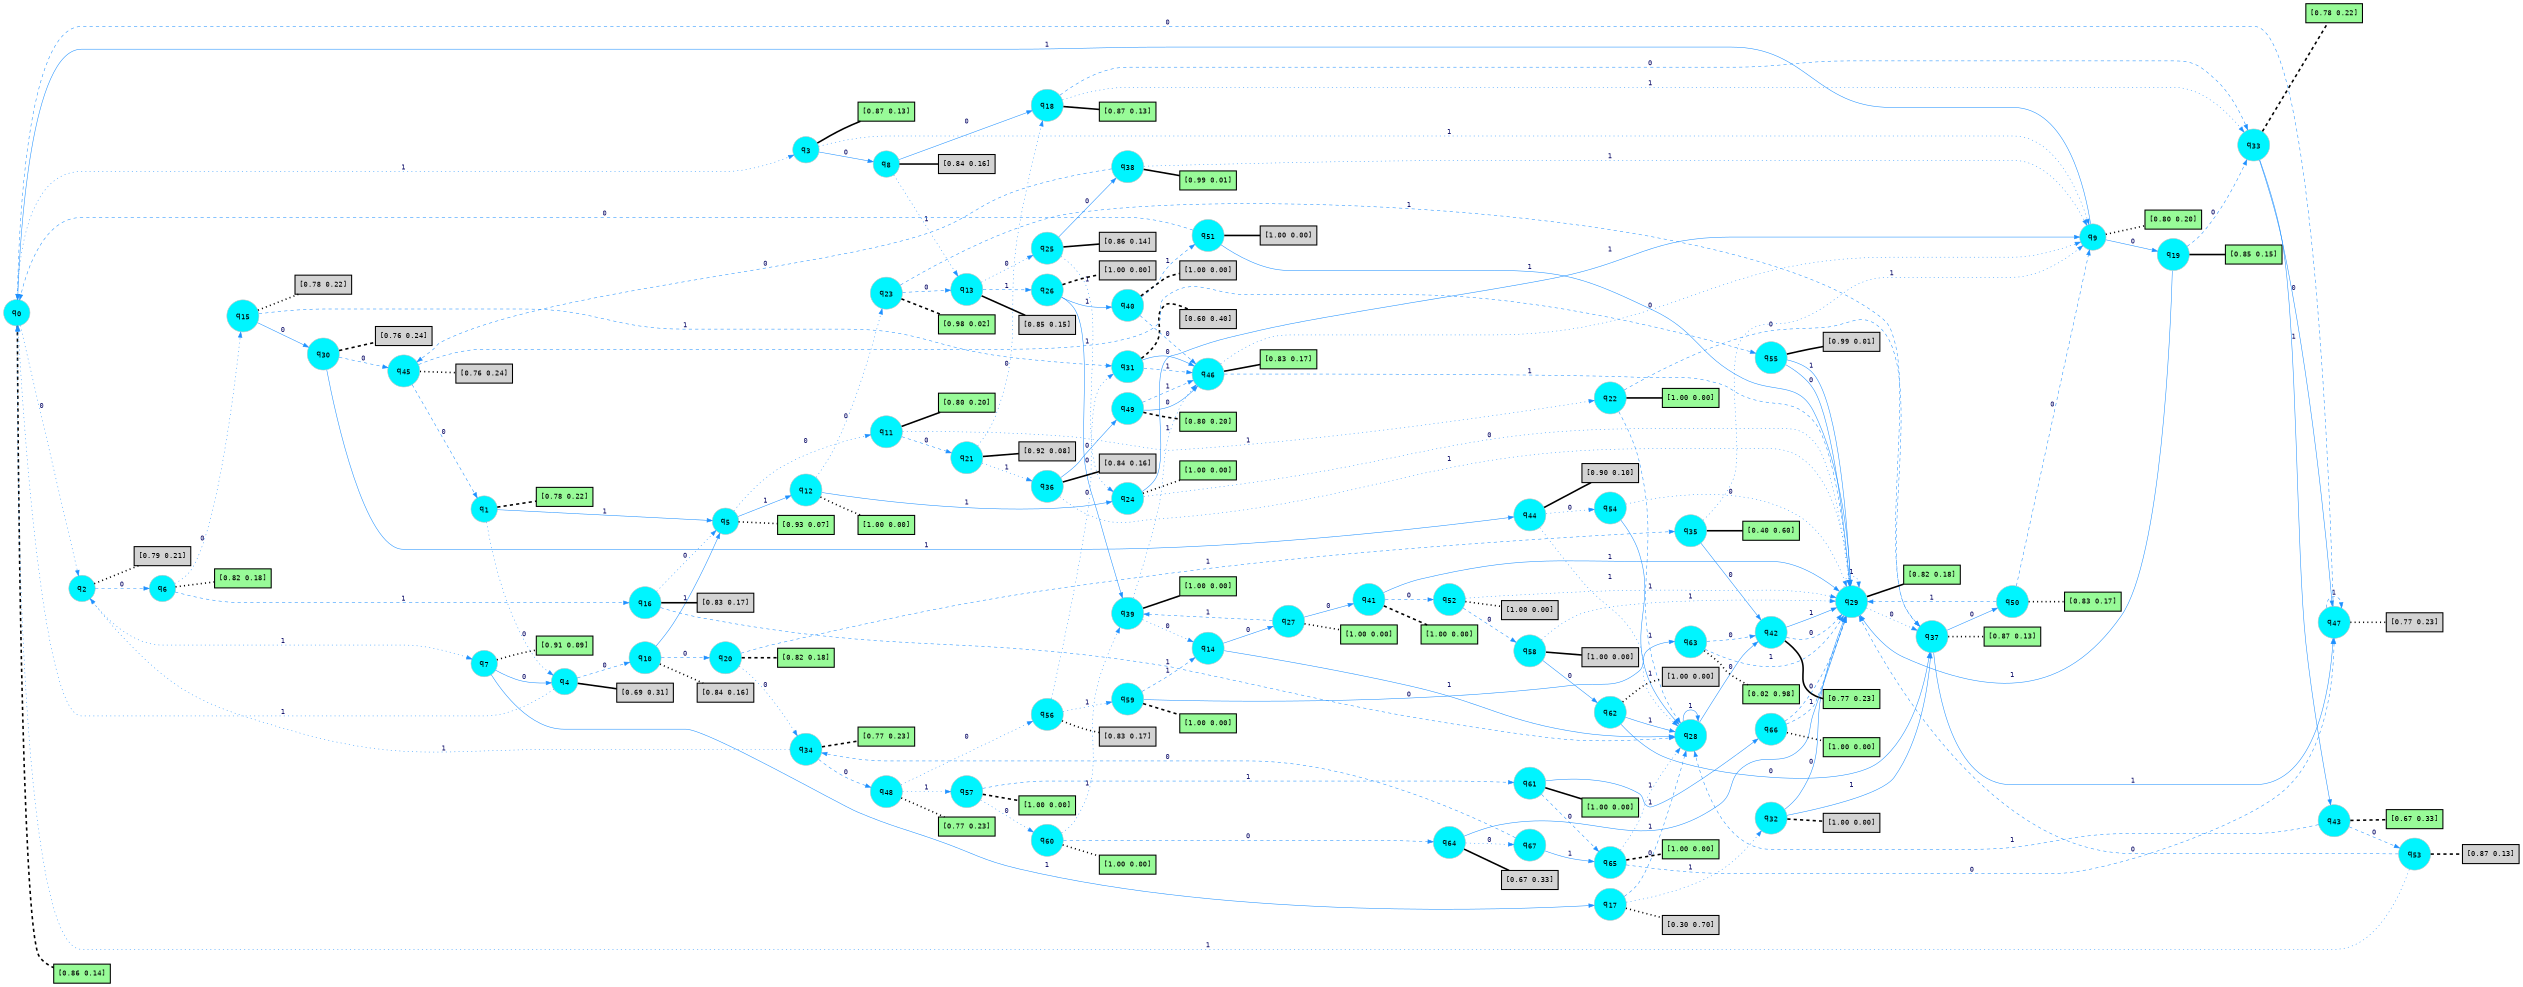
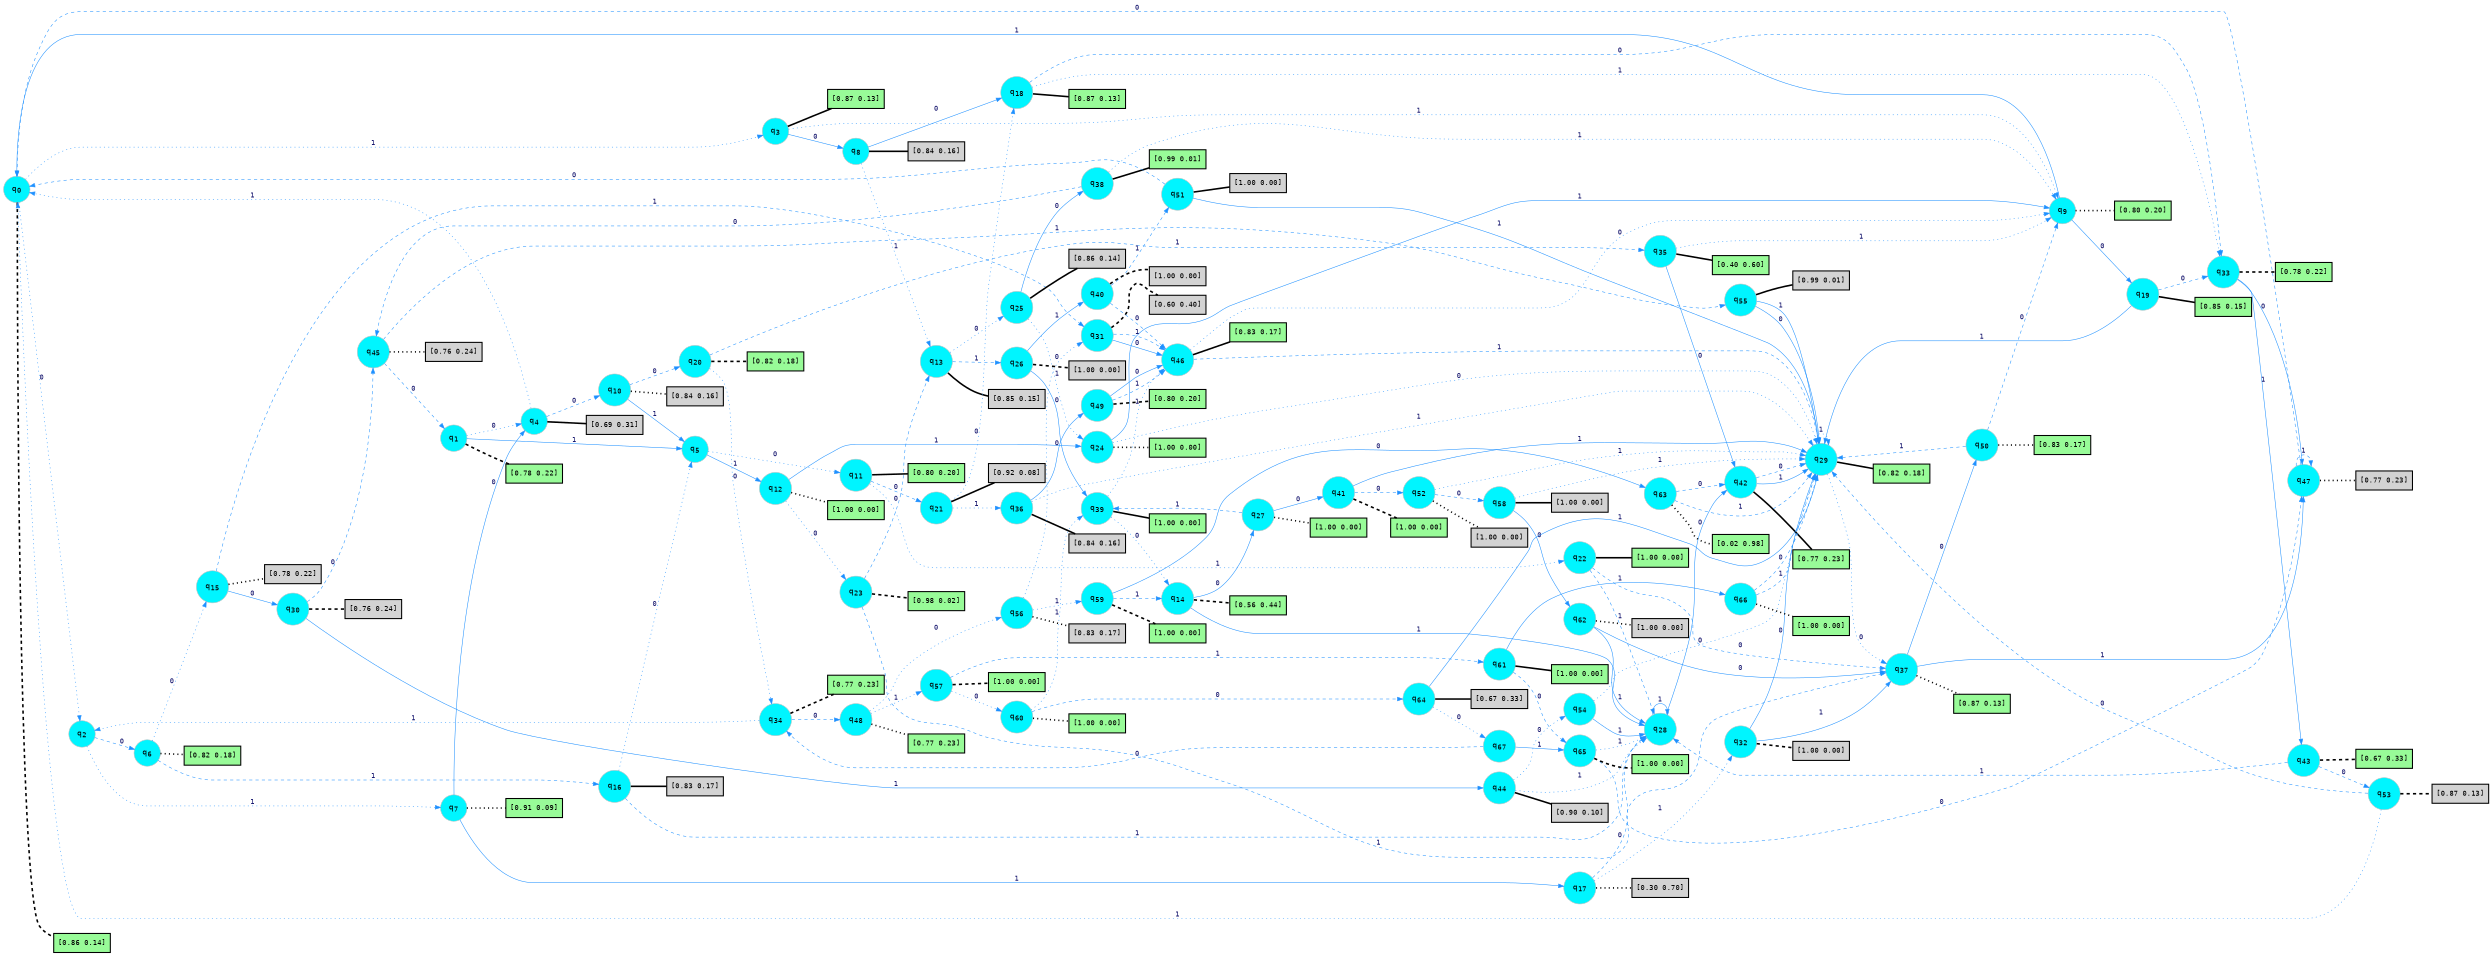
node "[0.93 0.07]": removed
node "[0.79 0.21]": removed
node "[0.56 0.44]": added
